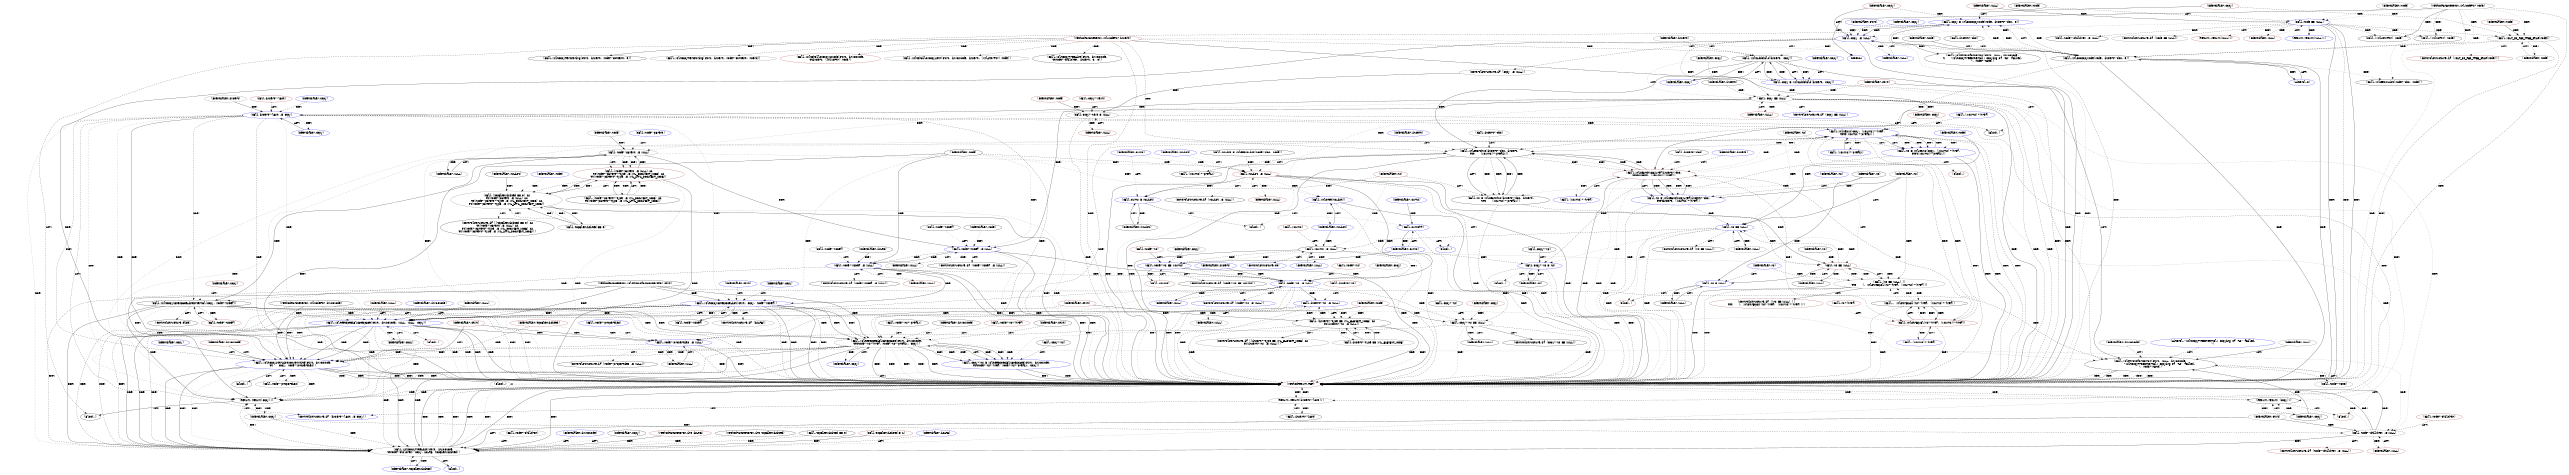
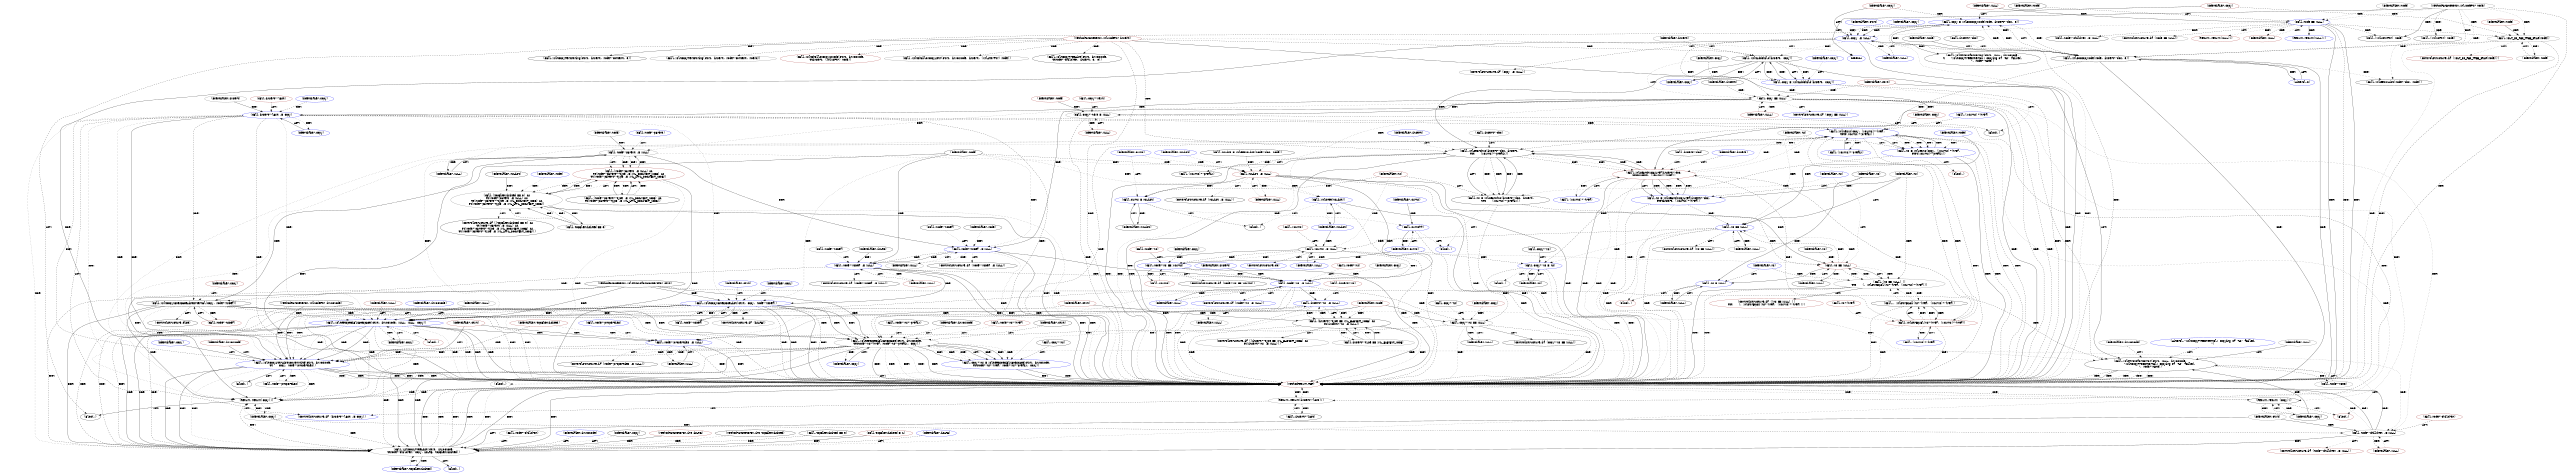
edge "(Call,node == NULL)" -> "(Call,(xmlNsPtr) node)": removed, label "DDG:"
edge "(ControlStructure,if (copy != NULL))" -> "(Call,copy->next = NULL)": now "(Call,copy == NULL)" -> "(Call,copy->next = NULL)"
